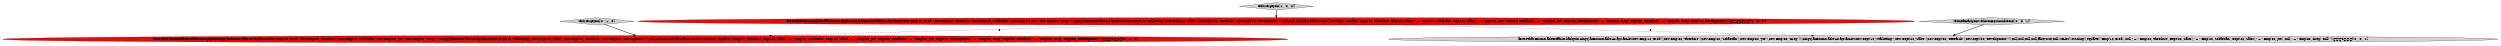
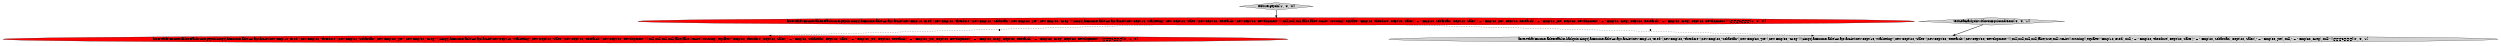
node "testMergeJoin['0', '1', '0']": removed
